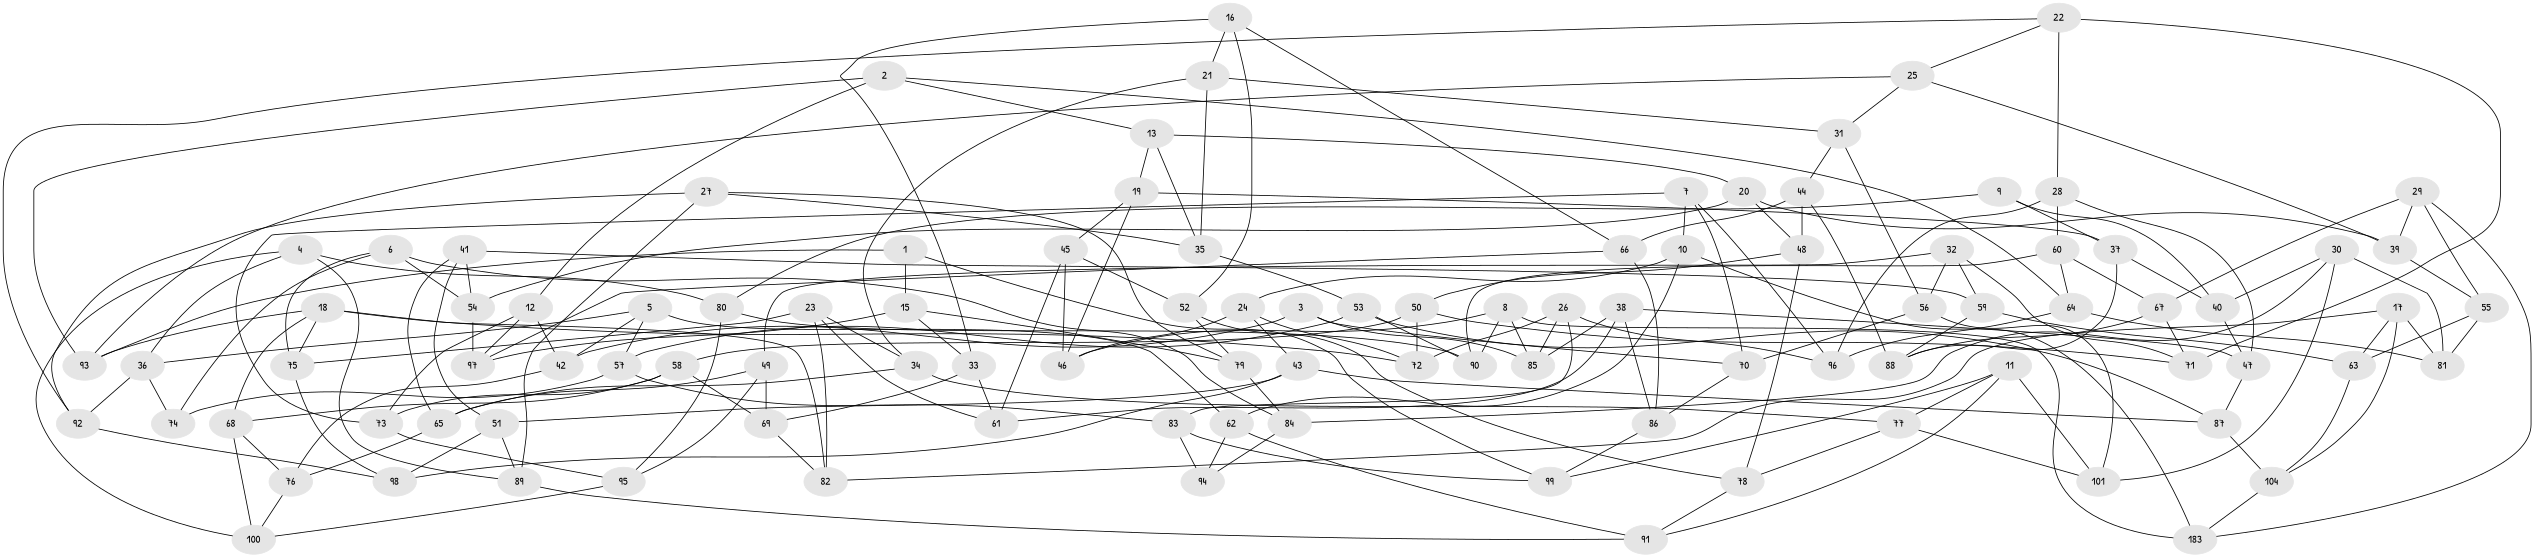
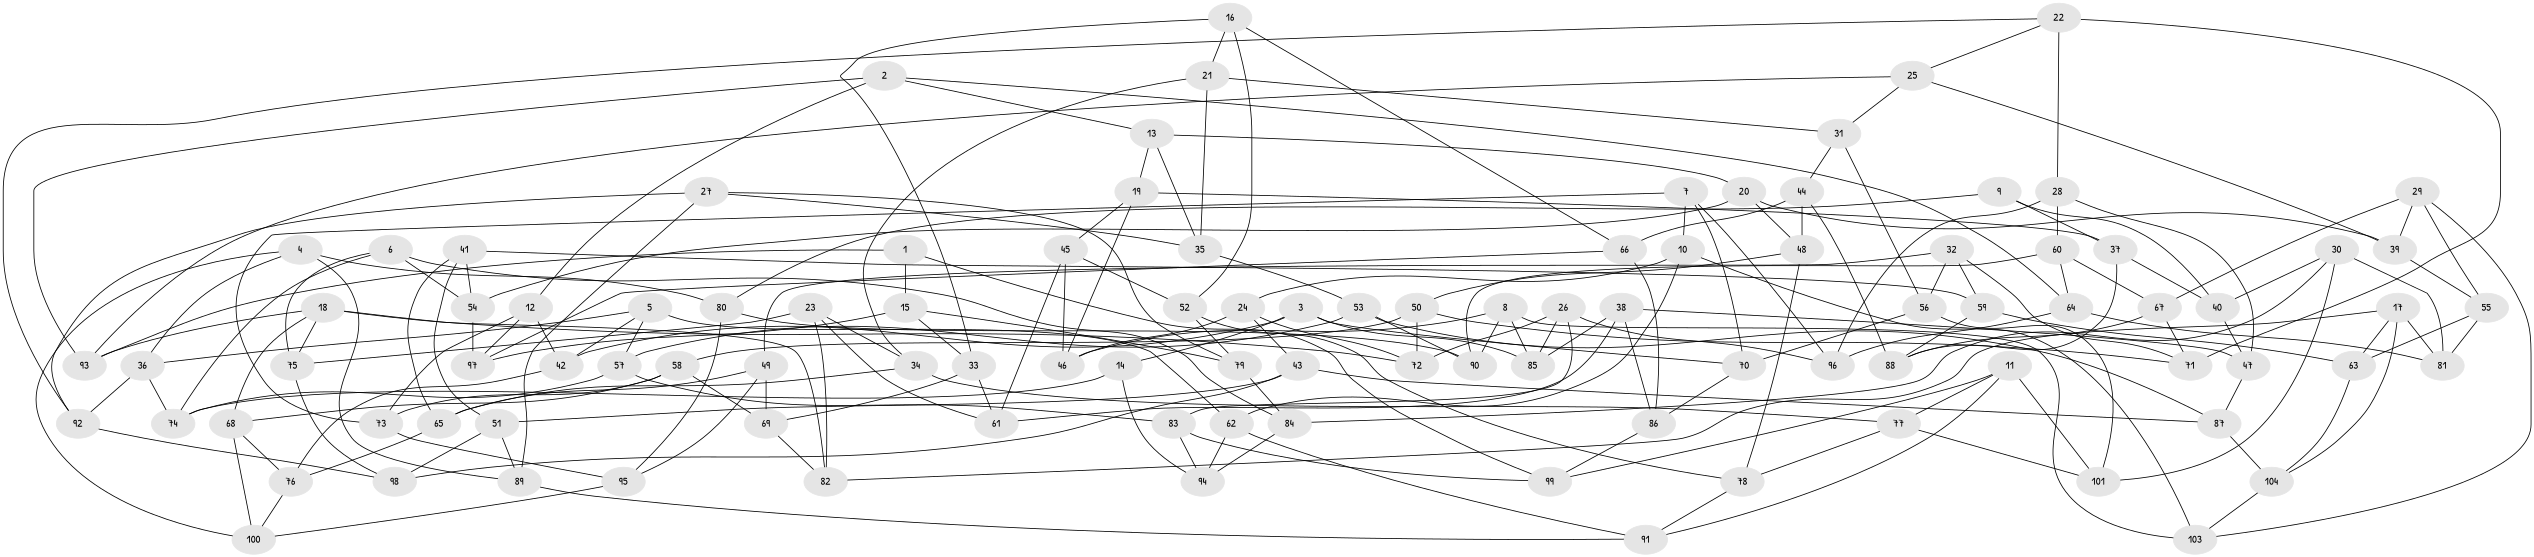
node "14": added
node "183": label "183" -> "103"
